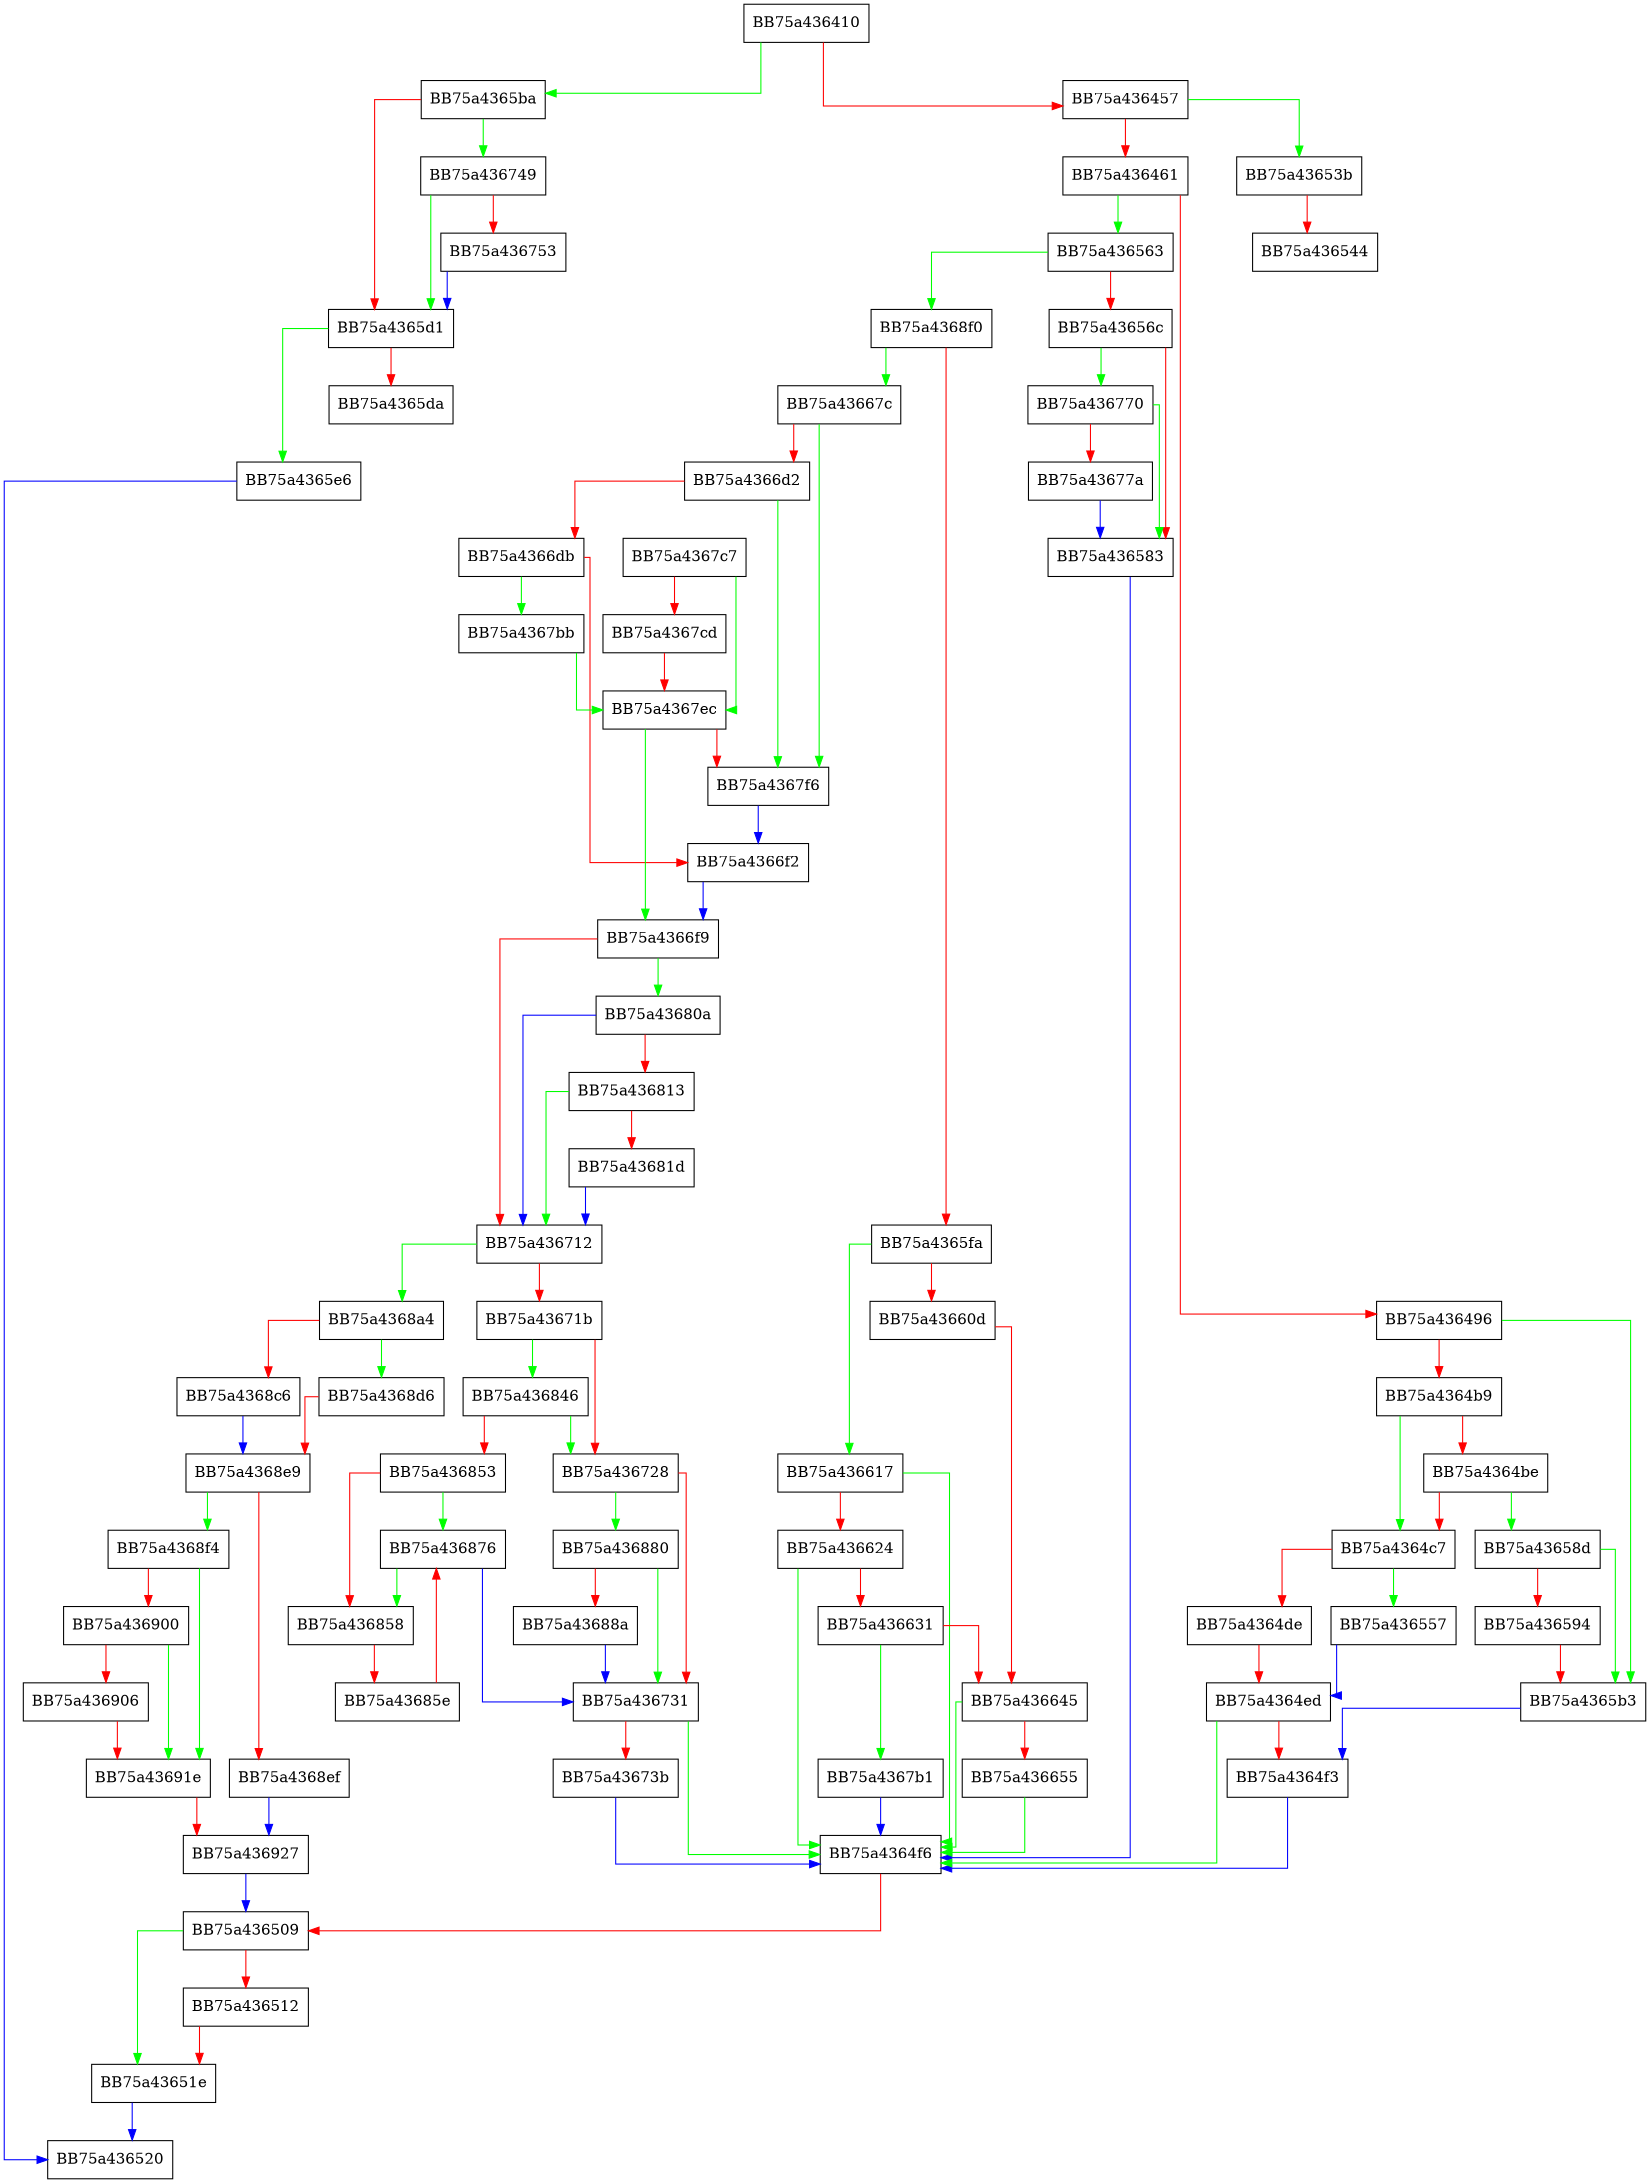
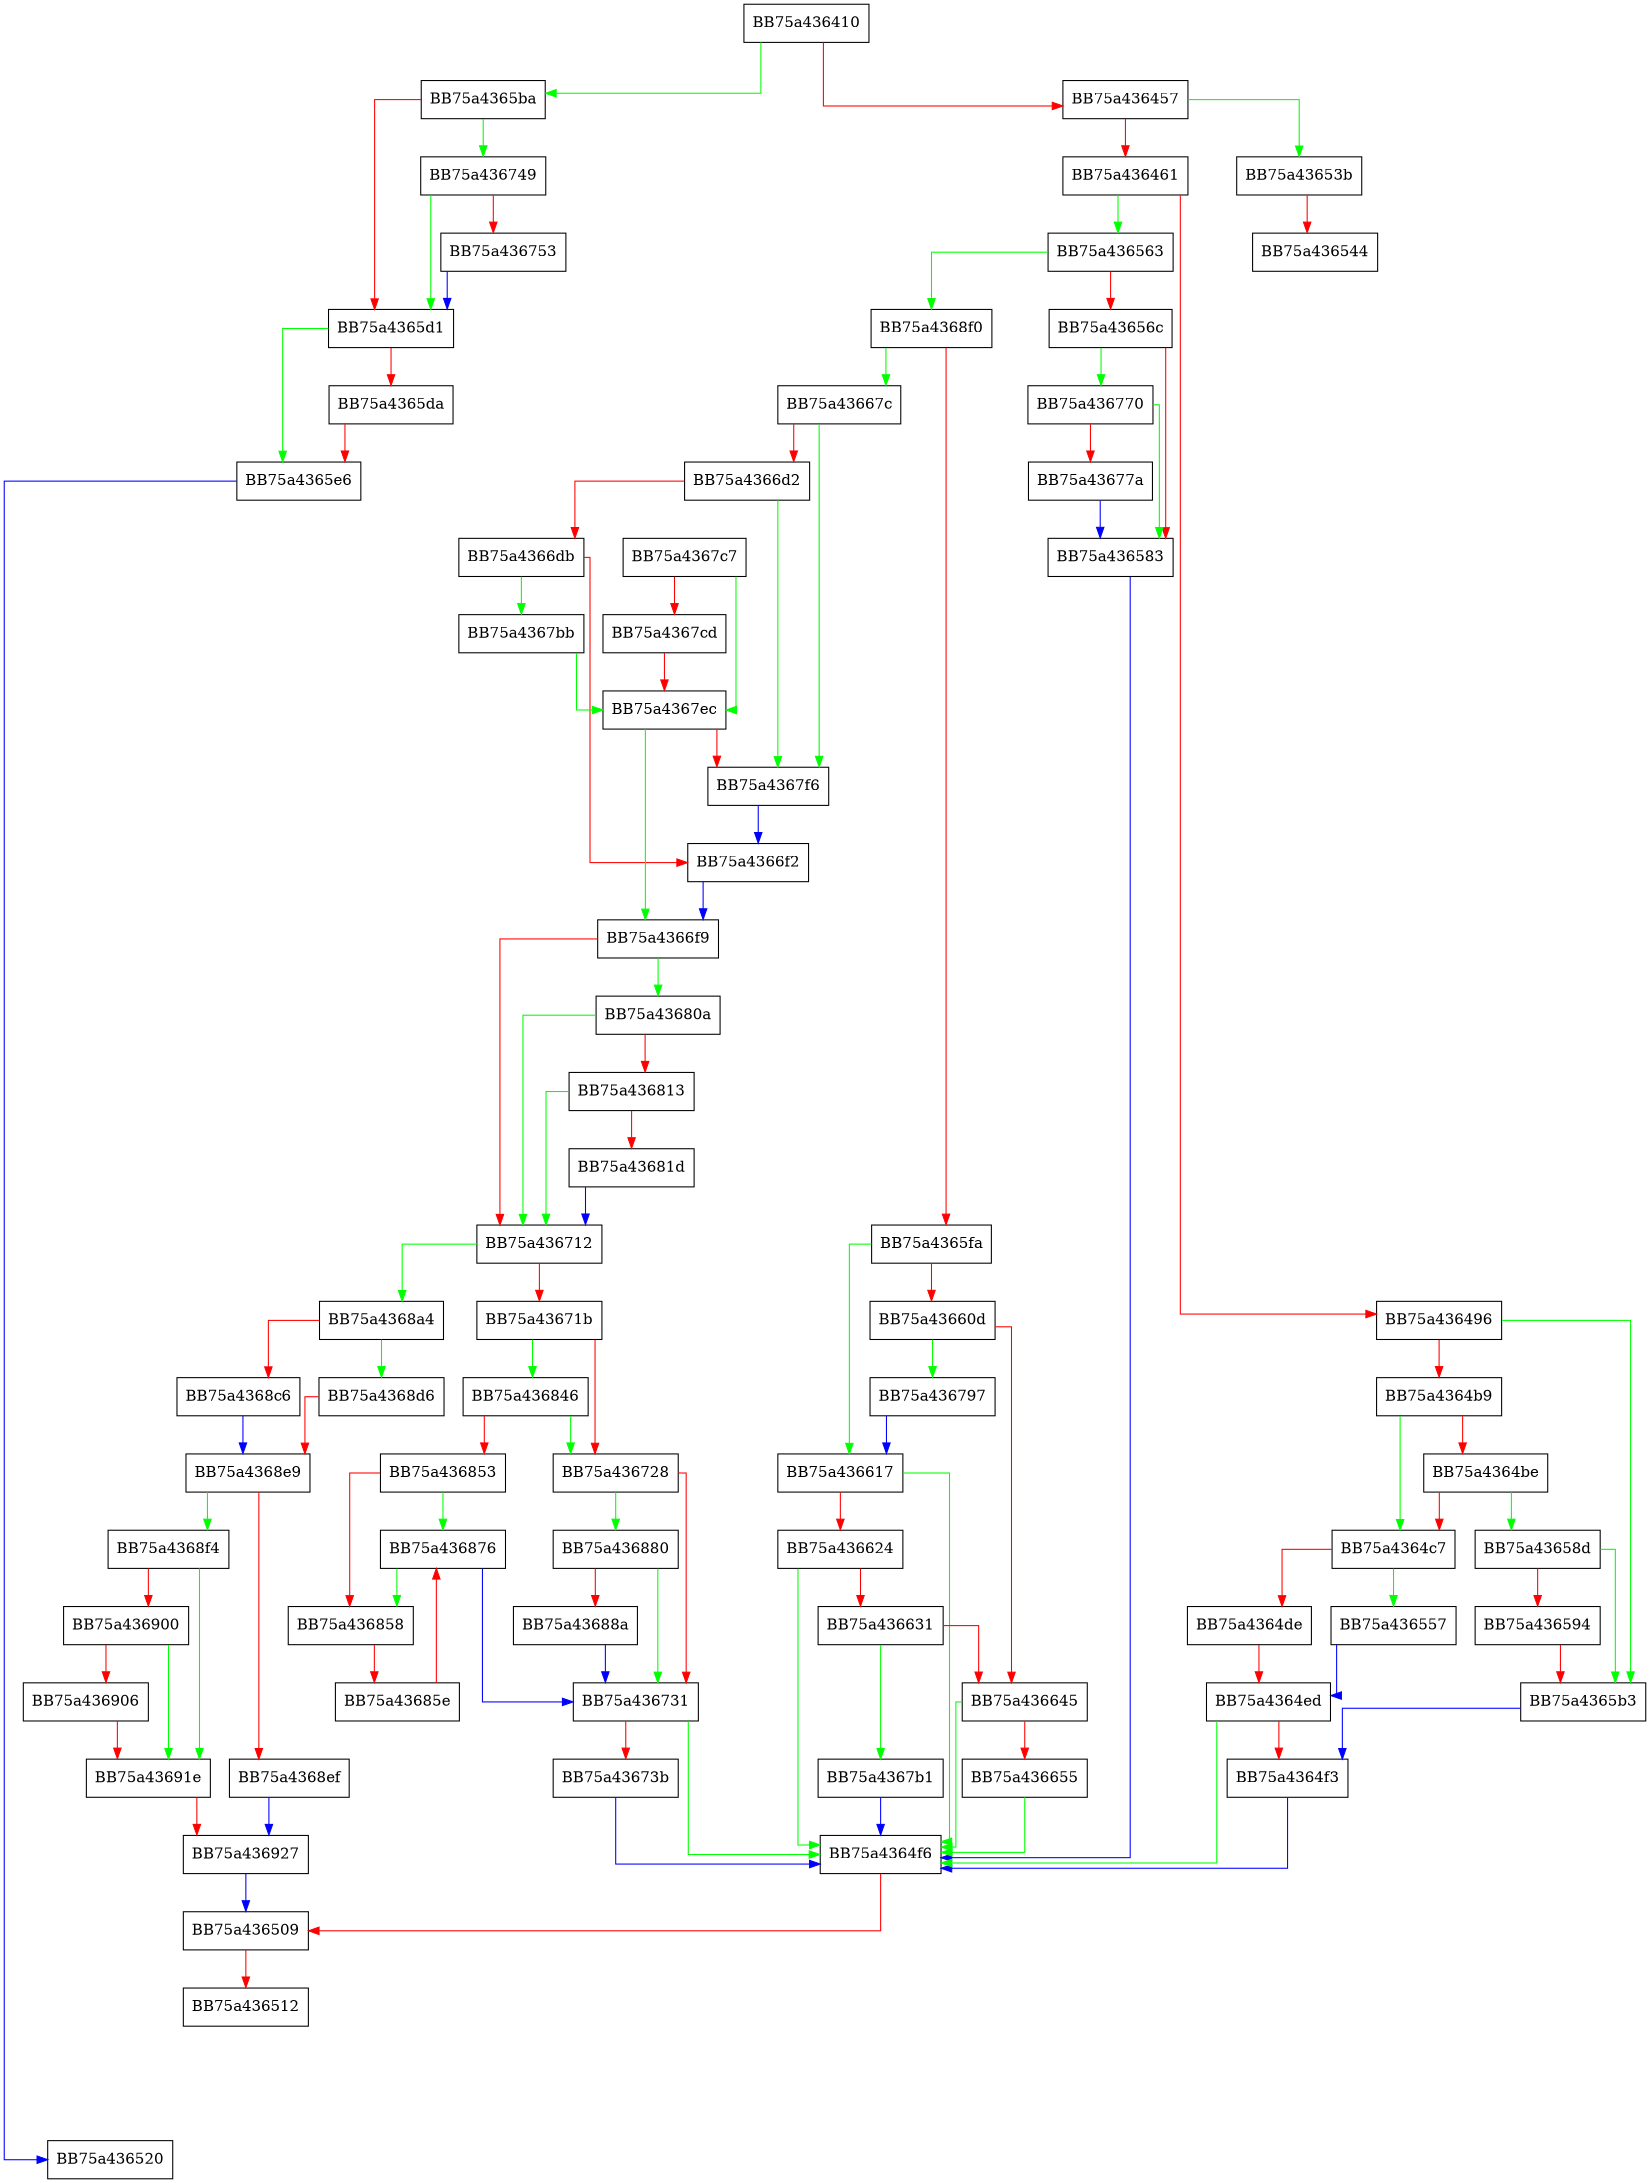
edge "BB75a4365da" -> "BB75a4365e6": added
edge "BB75a43680a" -> "BB75a436712": color blue -> green
node "BB75a436797": added
node "BB75a43651e": removed
